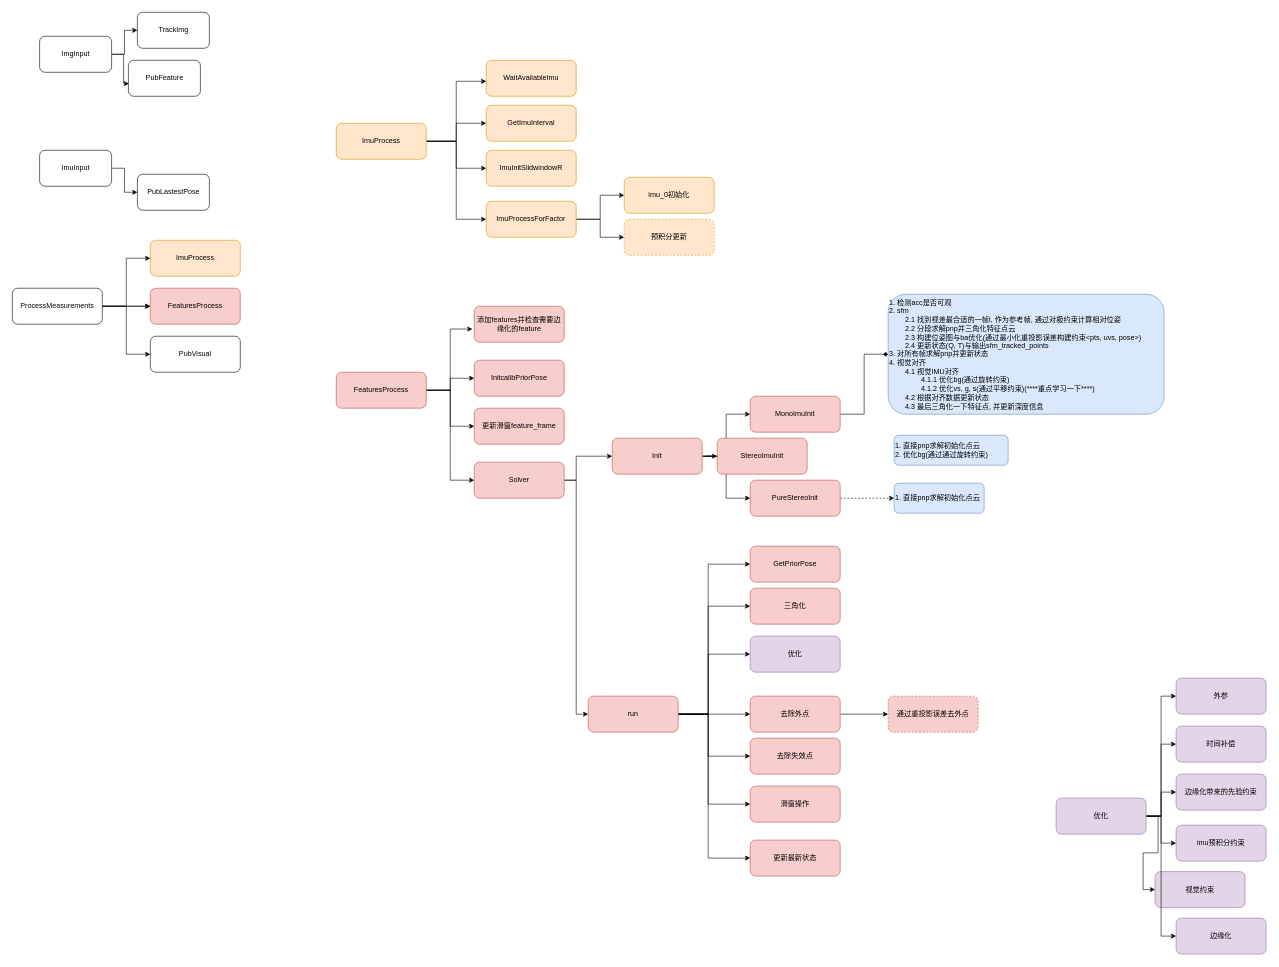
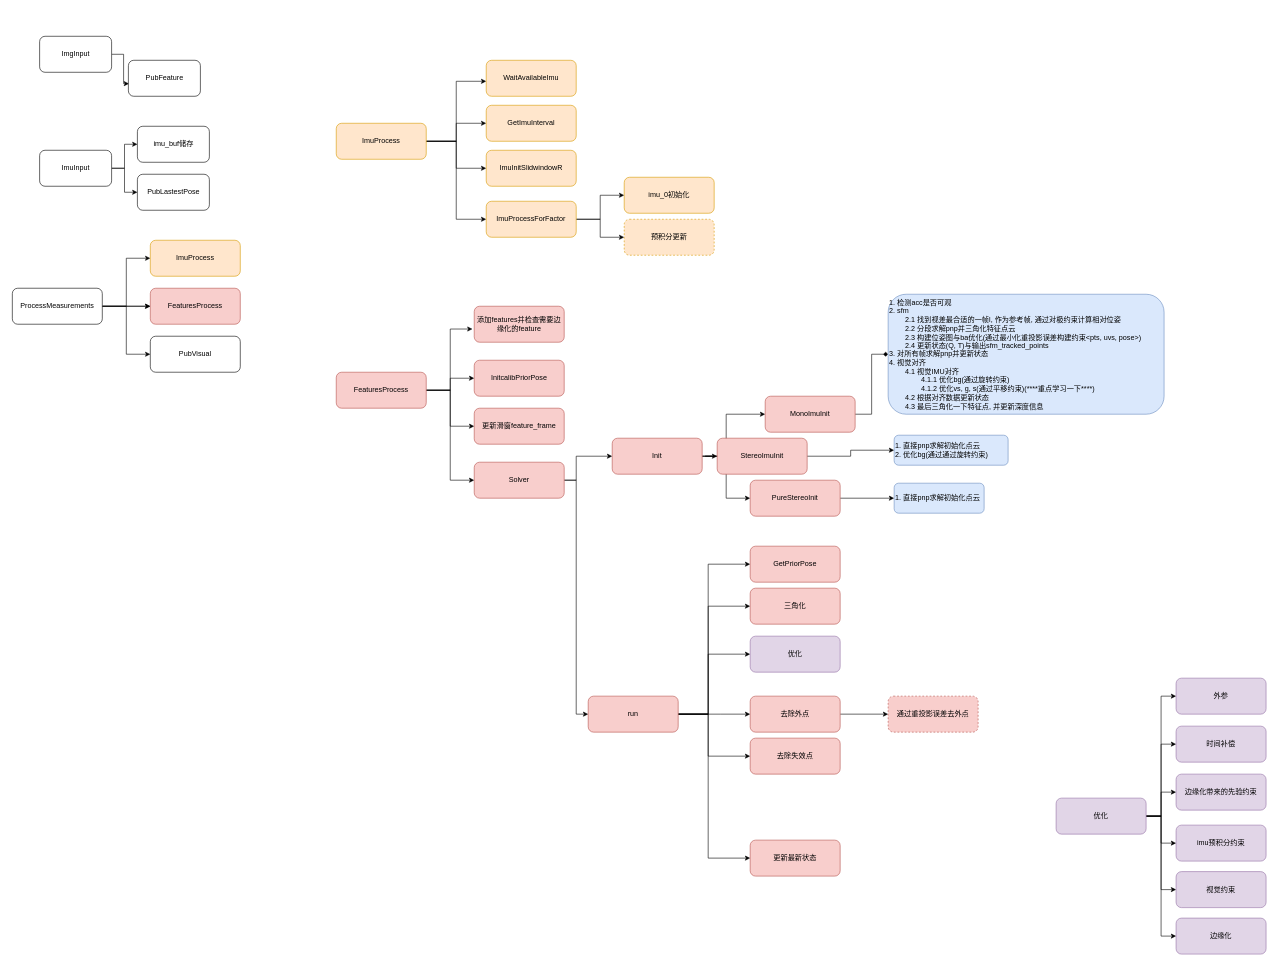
node "TrackImg": removed
edge "ImgInput" -> "TrackImg": removed
node "imu_buf储存": added
edge "ImuInput" -> "imu_buf储存": added
node "MonoImuInit": moved (795, 414) -> (810, 414)
edge "StereoImuInit" -> "1. 直接pnp求解初始化点云 2. 优化bg(通过通过旋转约束)": added
edge "PureStereoInit" -> "1. 直接pnp求解初始化点云": style dashed -> solid
edge "run" -> "滑窗操作": removed
node "滑窗操作": removed
node "视觉约束": moved (1200, 890) -> (1221, 890)
